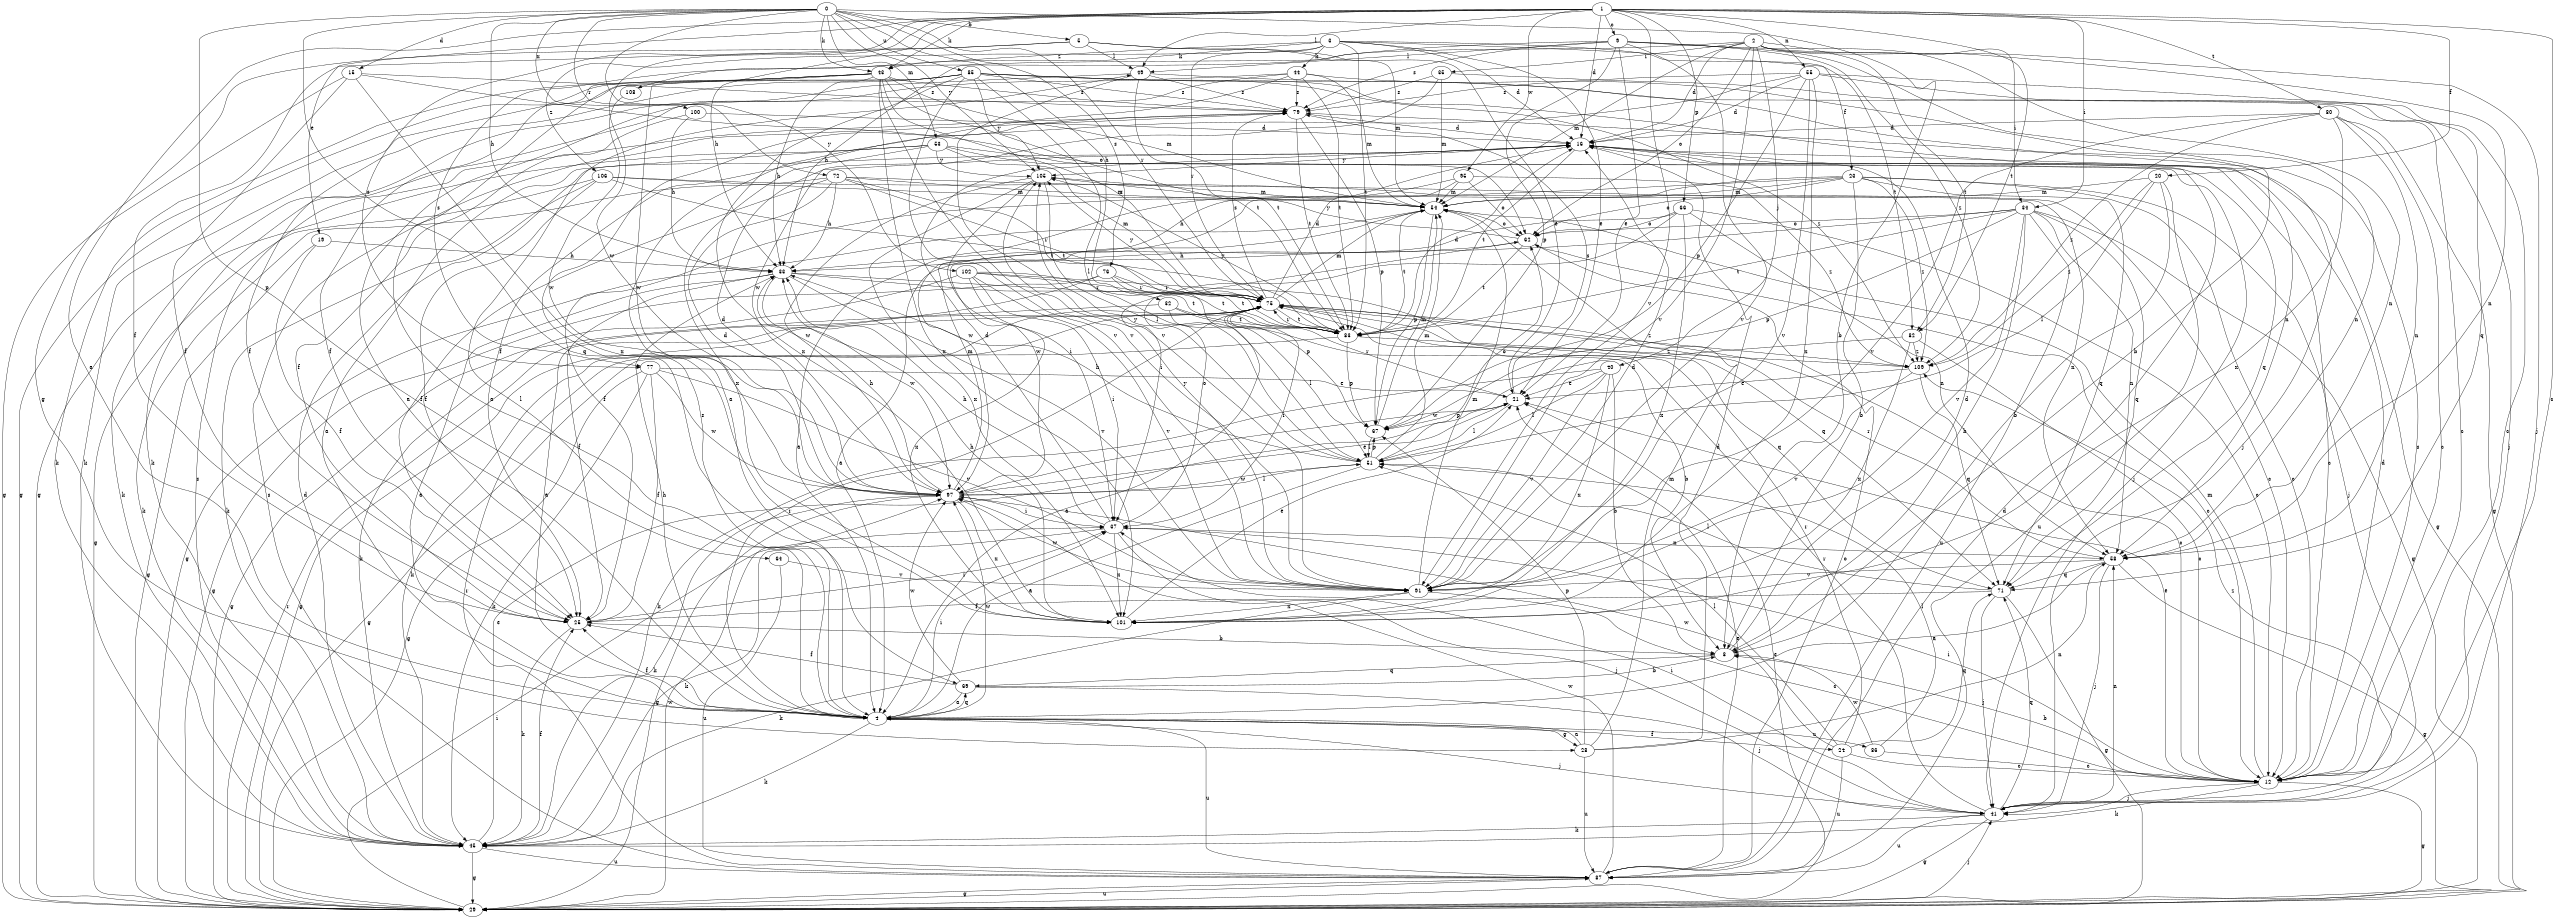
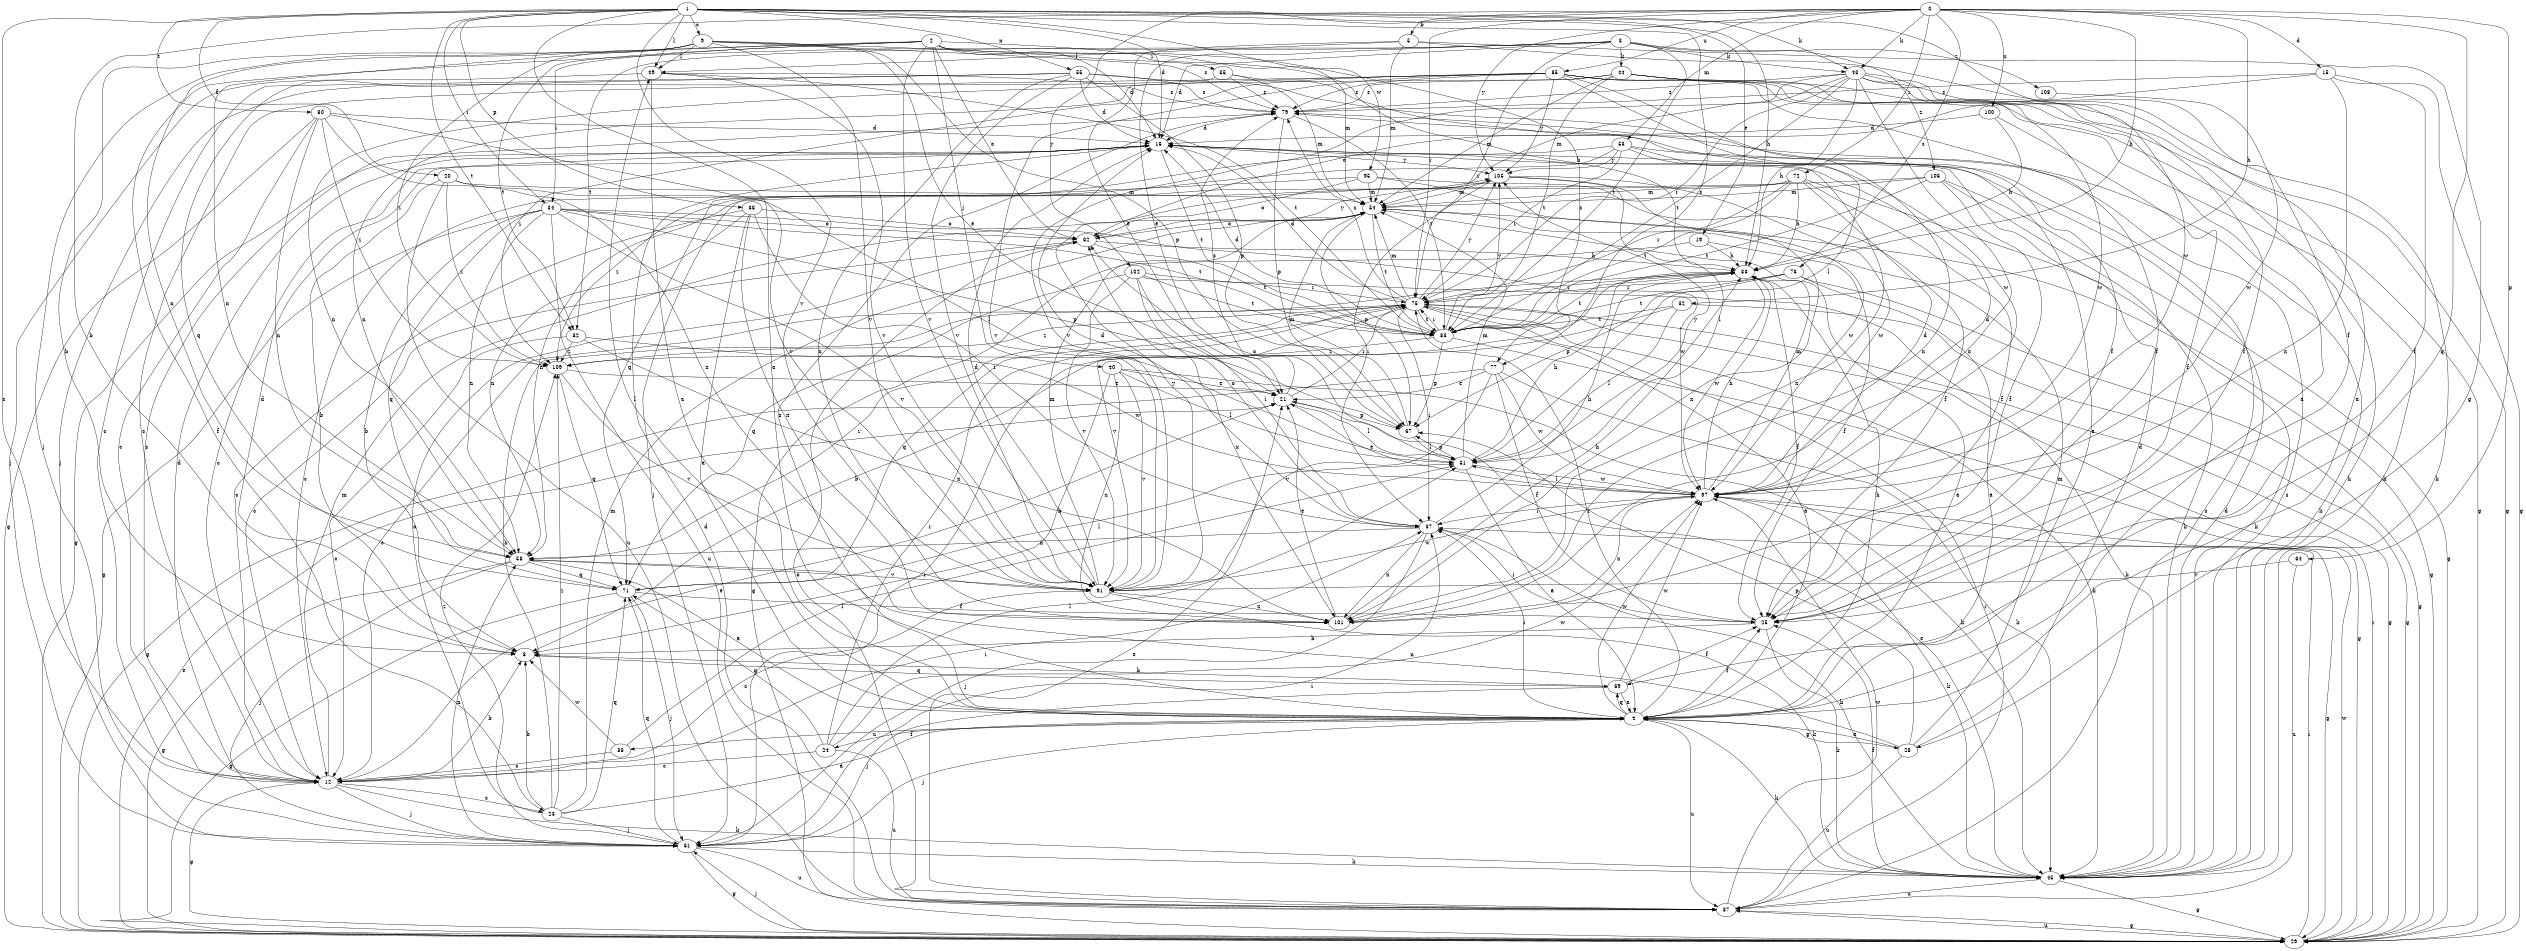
edge "53" -> "75": label "m" -> "r"
edge "23" -> "12": reversed
node "41": label "41" -> "61"
